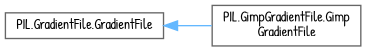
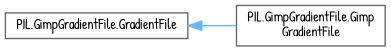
node "PIL.GradientFile.GradientFile": label "PIL.GradientFile.GradientFile" -> "PIL.GimpGradientFile.GradientFile"
